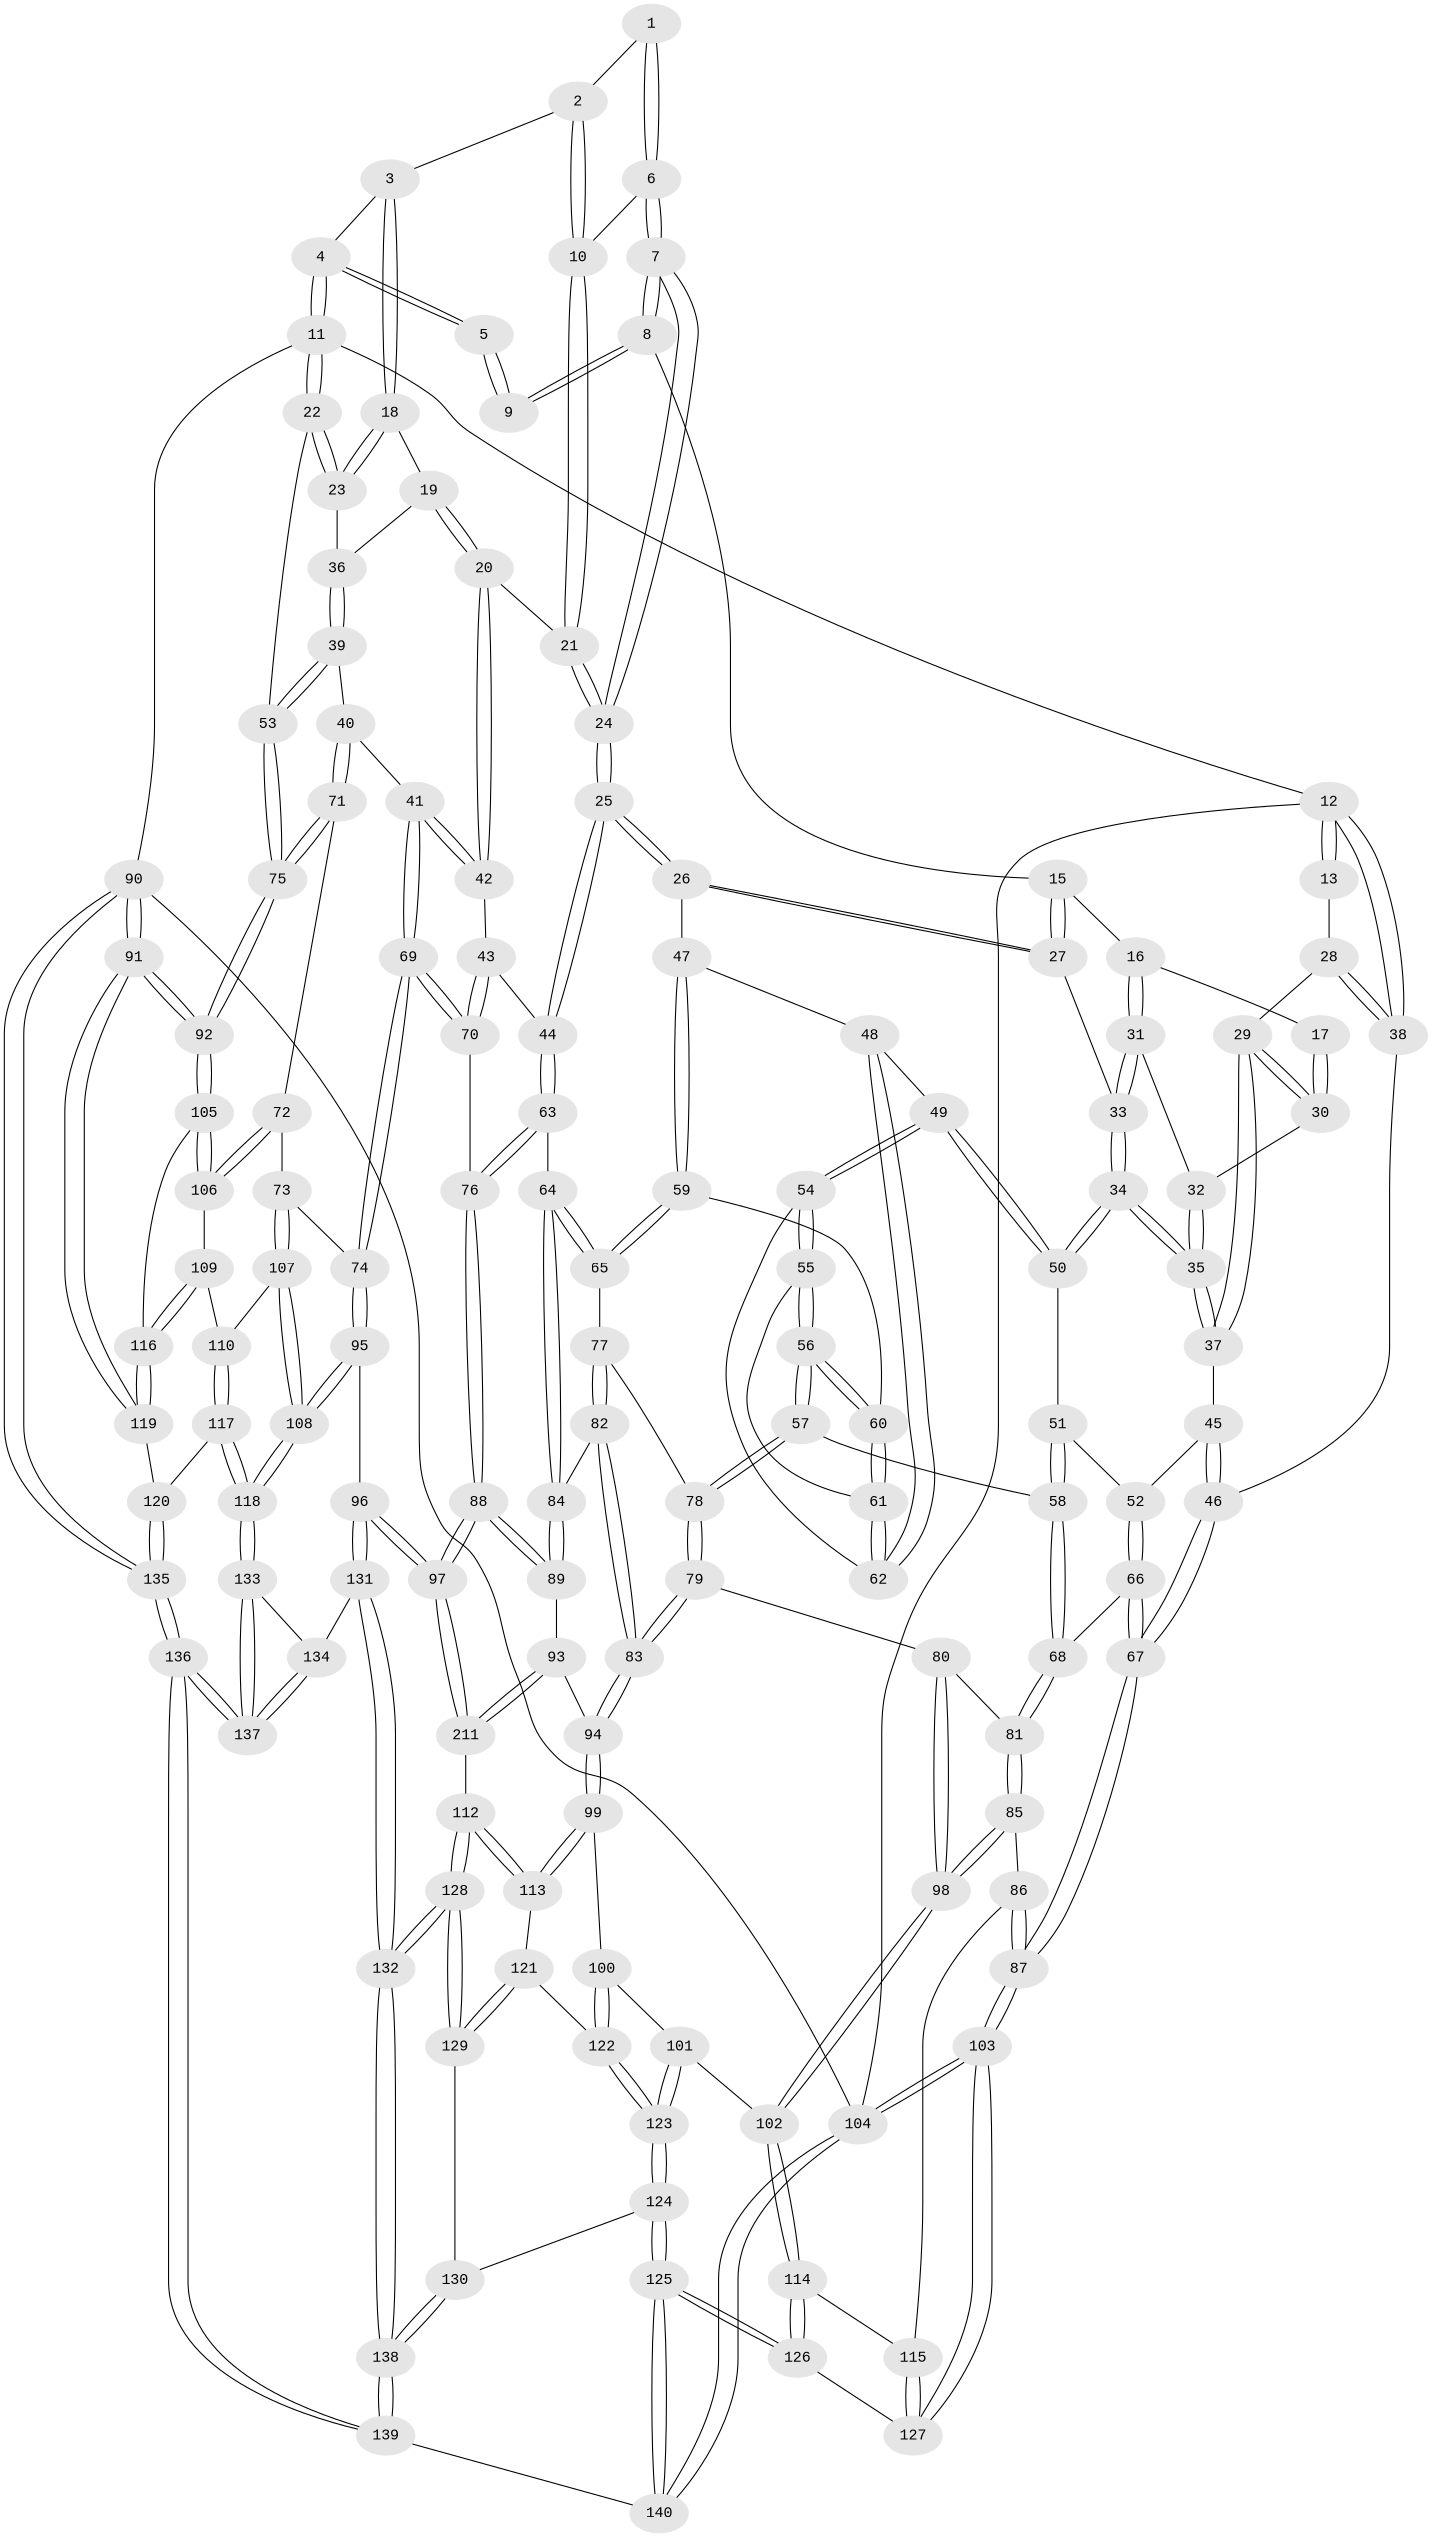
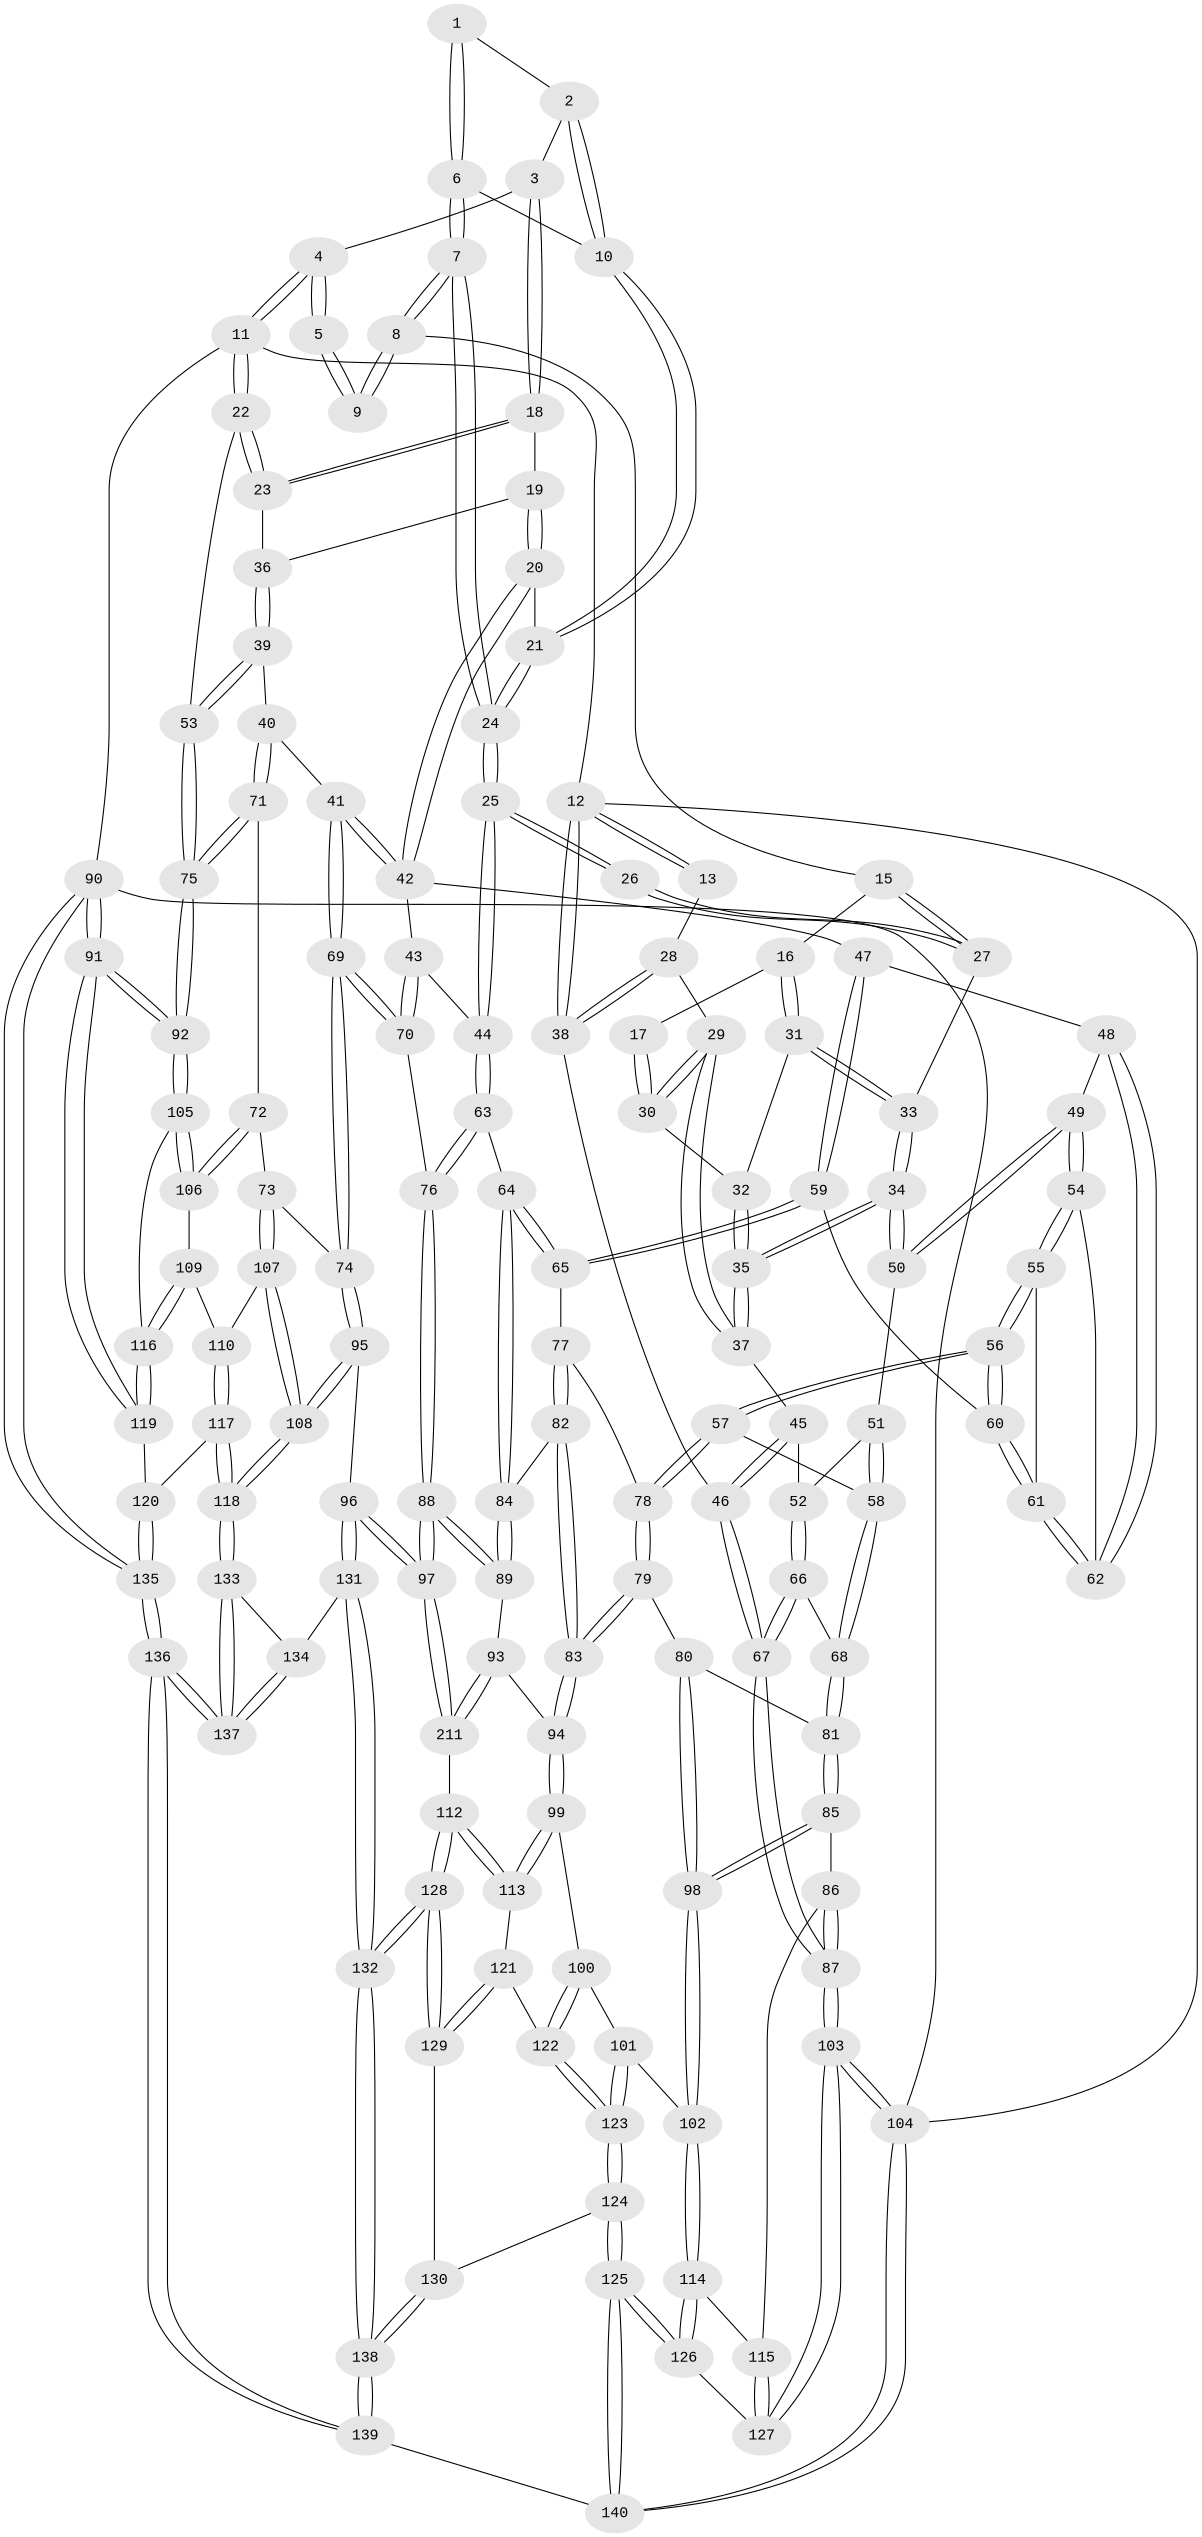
edge "26" -- "47": now "42" -- "47"
